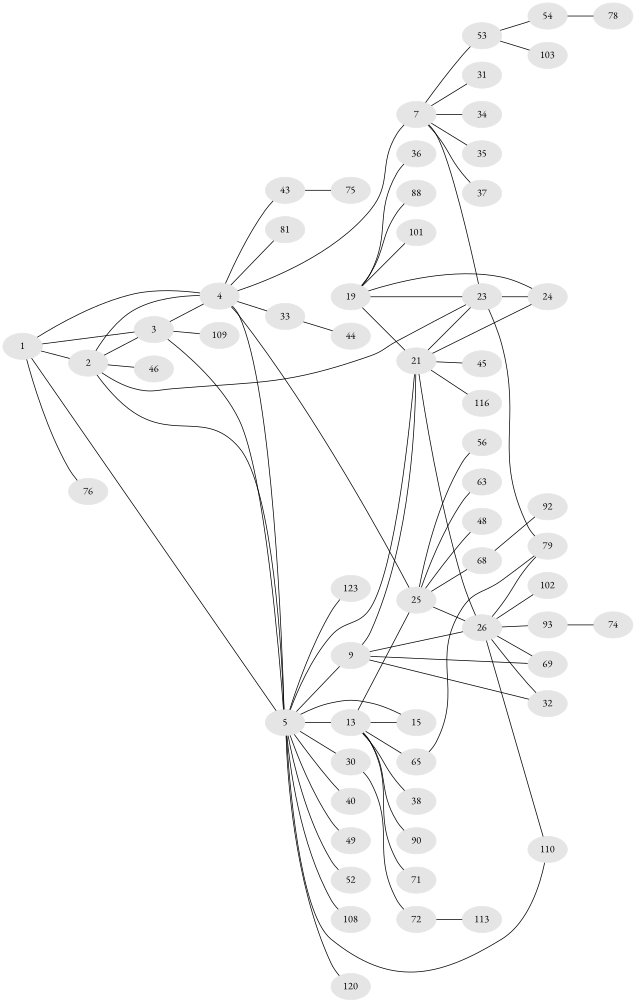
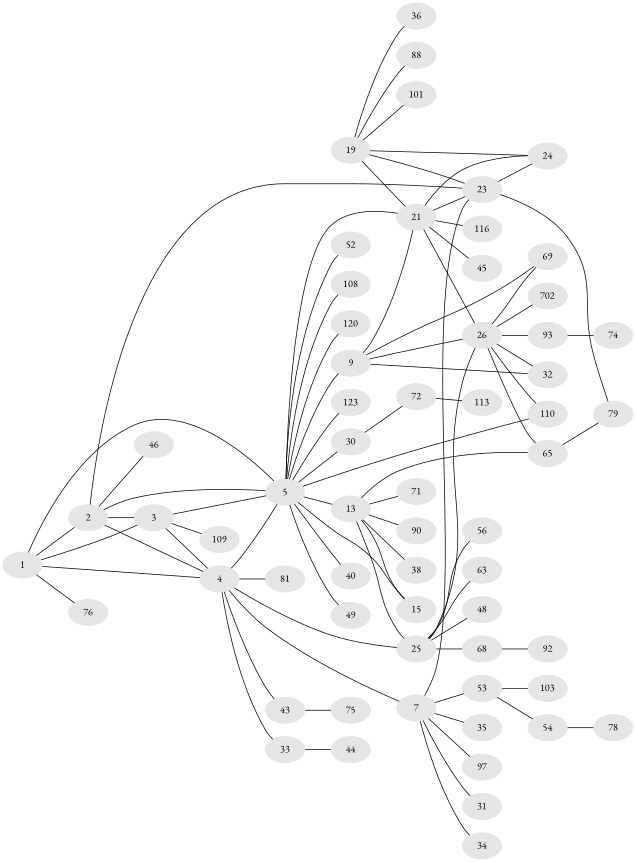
node "37": label "37" -> "97"
edge "79" -- "26": now "65" -- "26"
node "102": label "102" -> "702"
